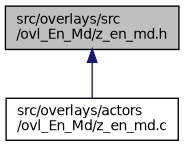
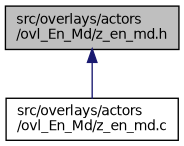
node "src/overlays/src /ovl_En_Md/z_en_md.h": label "src/overlays/src /ovl_En_Md/z_en_md.h" -> "src/overlays/actors /ovl_En_Md/z_en_md.h"
